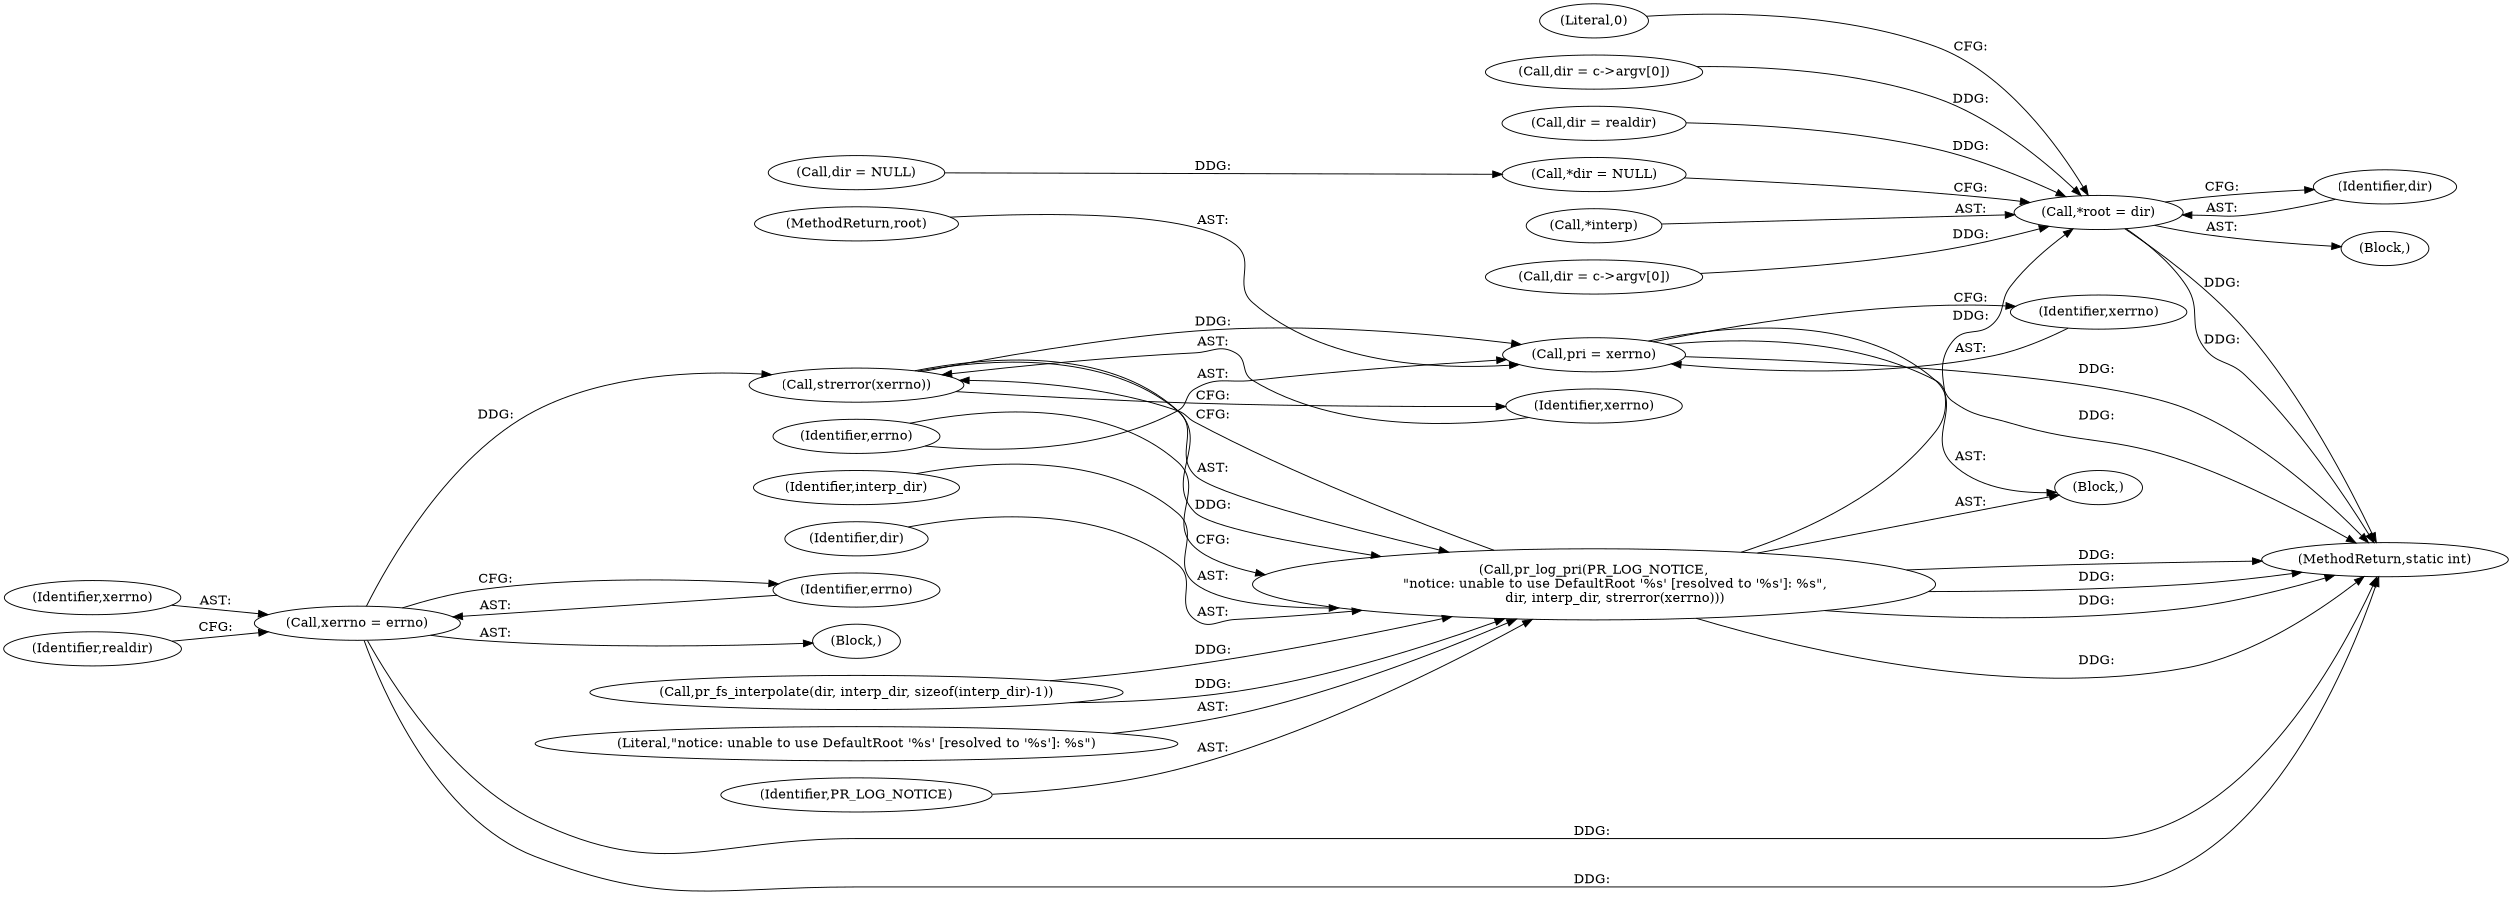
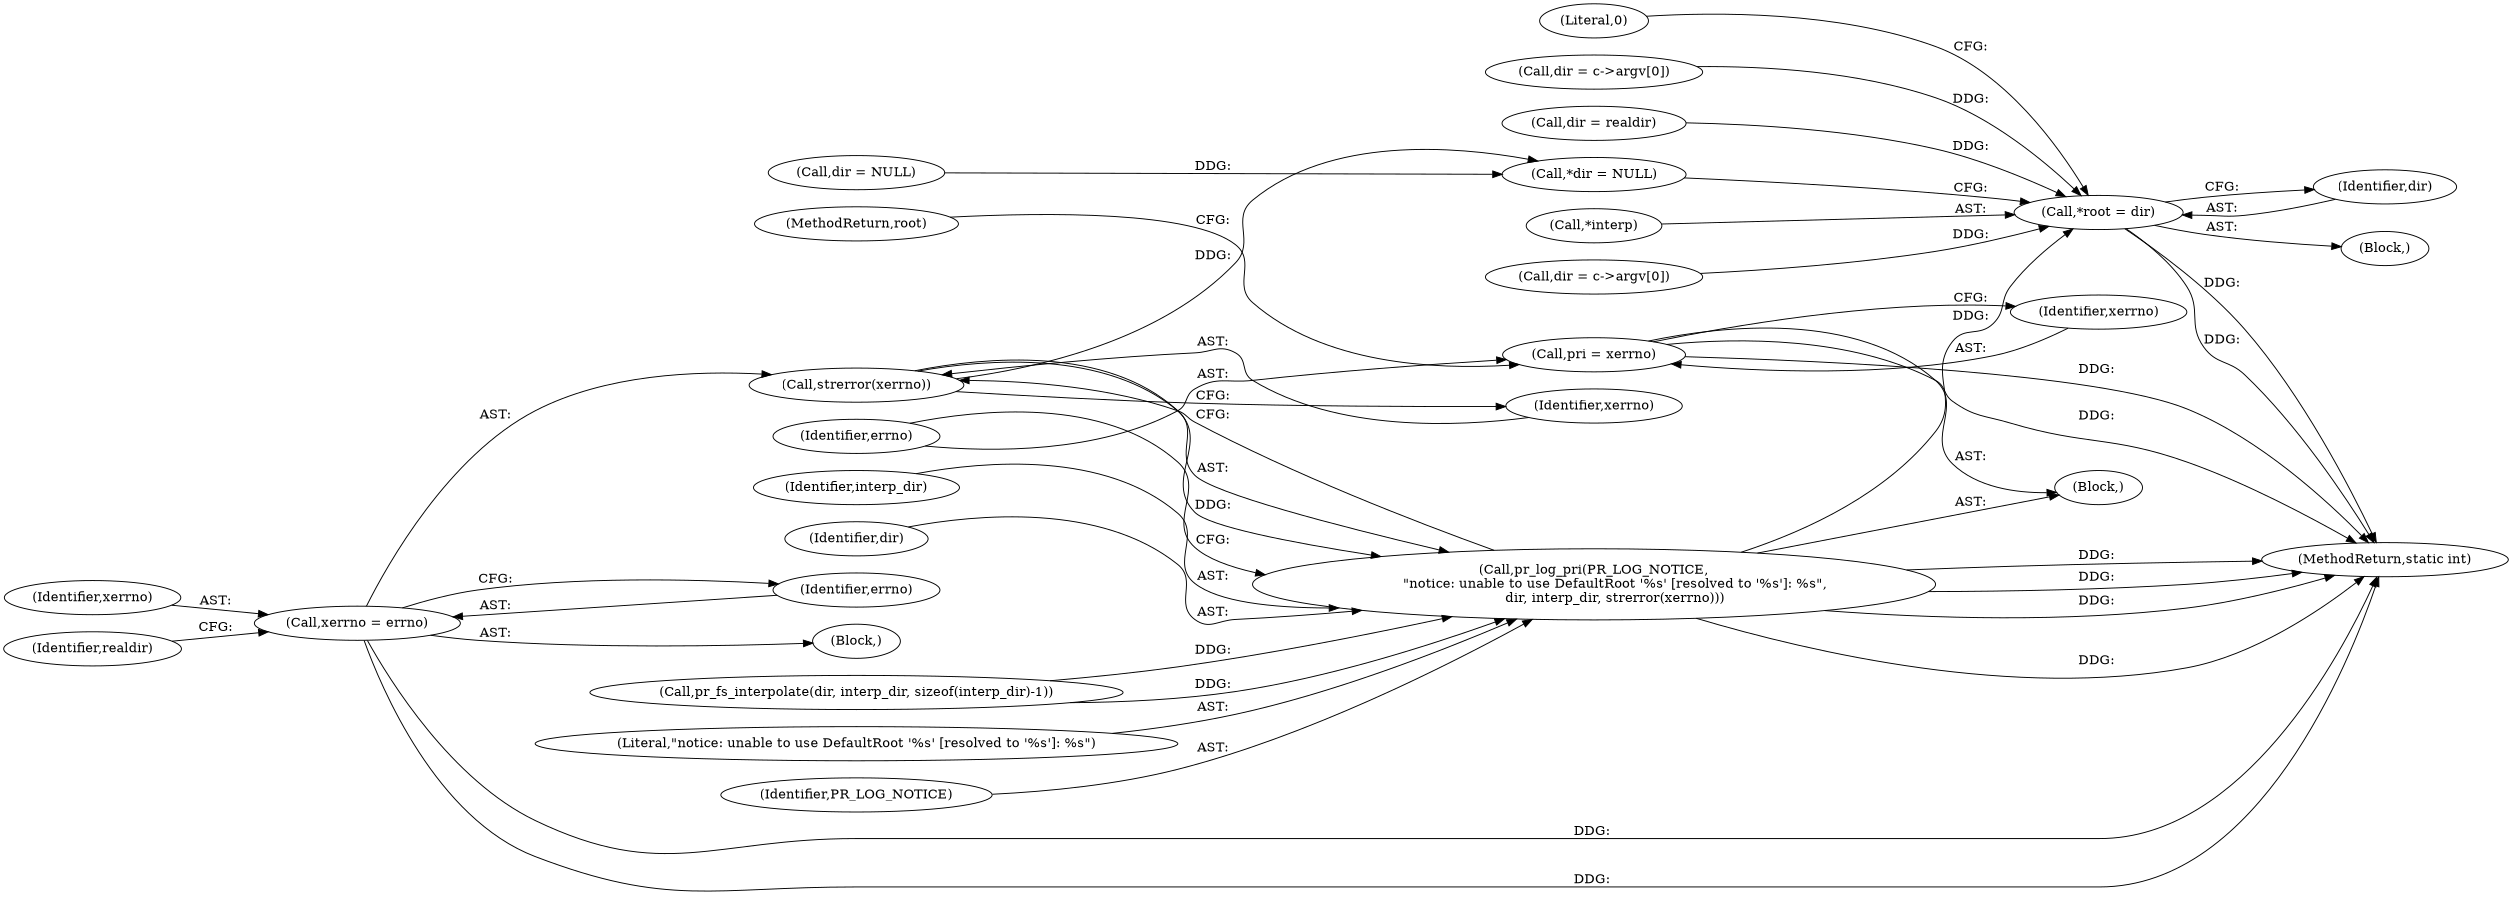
edge "(MethodReturn,root)" -> "(Call,pri = xerrno)": label "AST: " -> "CFG: "
edge "(Call,strerror(xerrno))" -> "(Call,pri = xerrno)": now "(Call,strerror(xerrno))" -> "(Call,*dir = NULL)"
edge "(Call,xerrno = errno)" -> "(Call,strerror(xerrno))": label "DDG: " -> "AST: "
